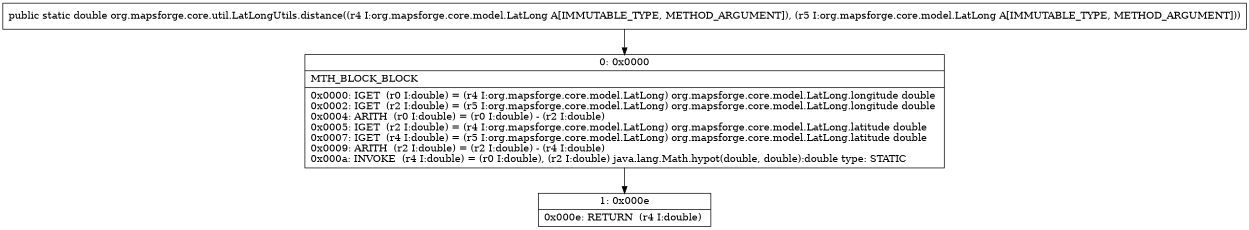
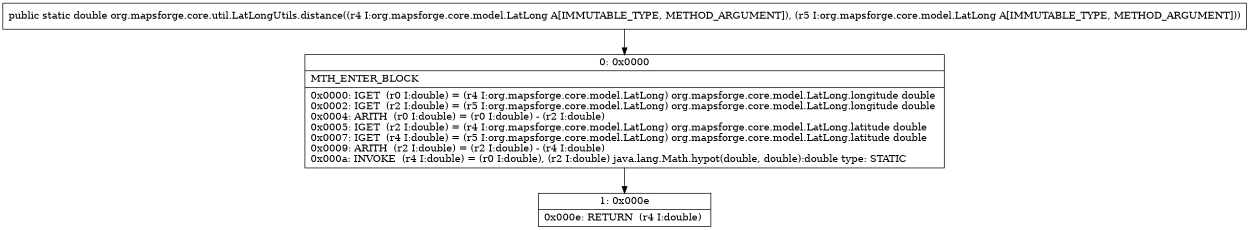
node "0: 0x0000": text "MTH_BLOCK_BLOCK" -> "MTH_ENTER_BLOCK"
